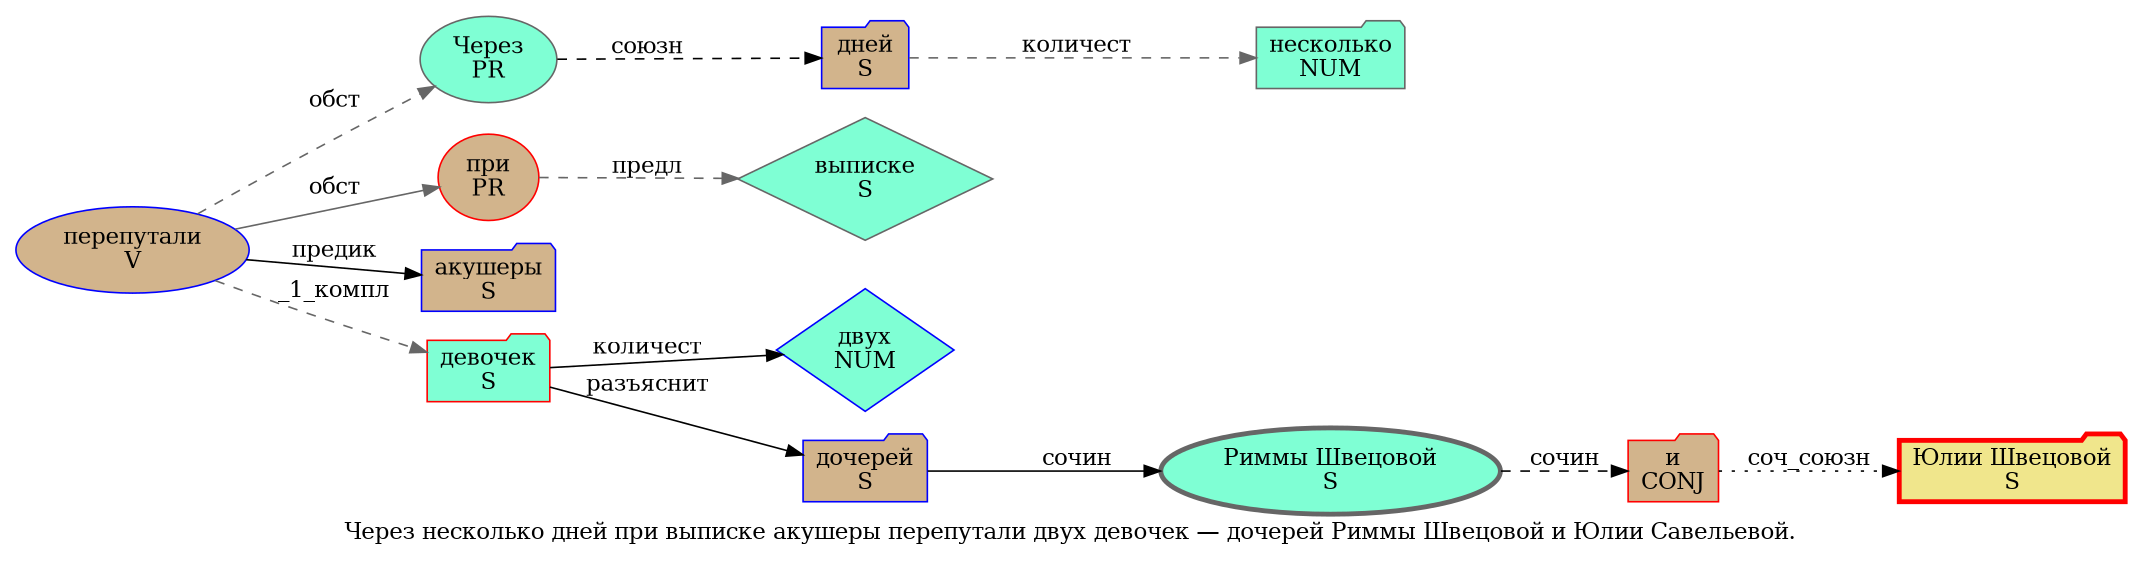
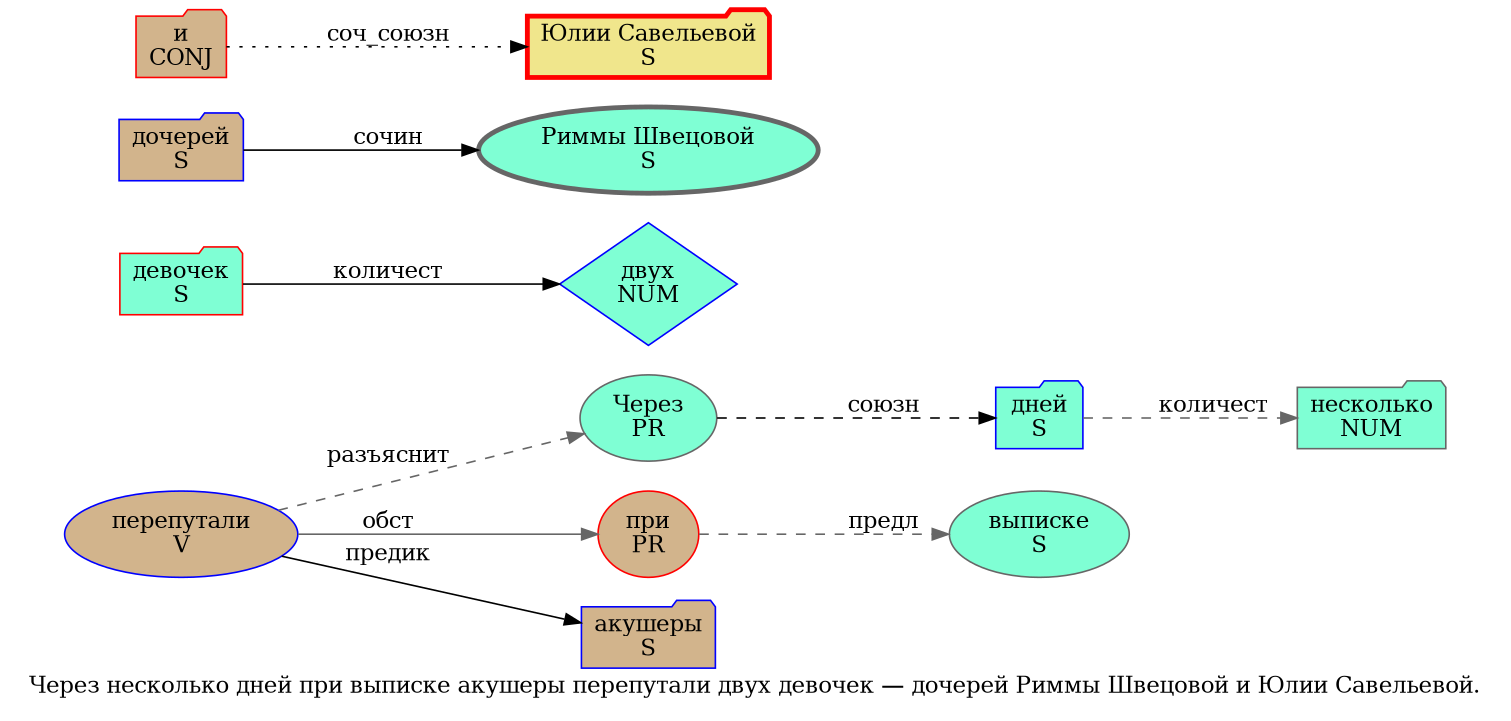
node "дней S": fillcolor tan -> aquamarine
edge "перепутали V" -> "Через PR": label "обст" -> "разъяснит"
node "выписке S": shape diamond -> ellipse
edge "перепутали V" -> "девочек S": removed, label "_1_компл"
edge "девочек S" -> "дочерей S": removed, label "разъяснит"
edge "Риммы Швецовой S" -> "и CONJ": removed, label "сочин"
node "Юлии Швецовой S": label "Юлии Швецовой S" -> "Юлии Савельевой S"
